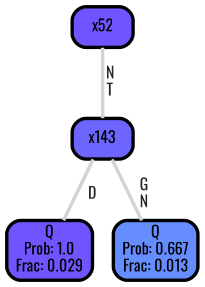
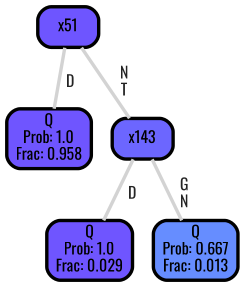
node "x52": label "x52" -> "x51"
node "Q Prob: 1.0 Frac: 0.958": added
